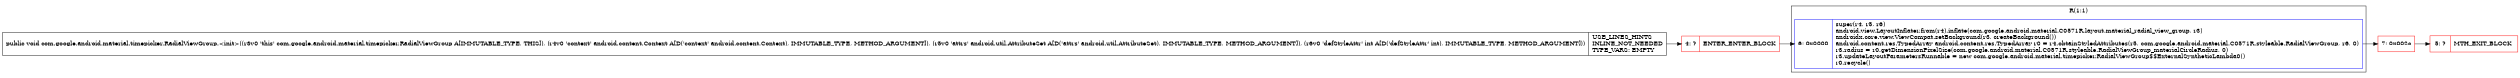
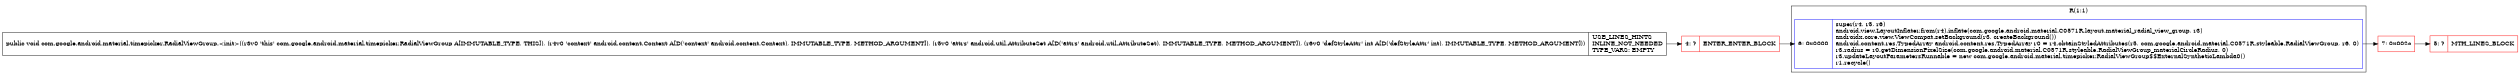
node "5: ?": text "MTH_EXIT_BLOCK" -> "MTH_LINES_BLOCK"
node "6: 0x0000": text "r0.recycle()" -> "r1.recycle()"
